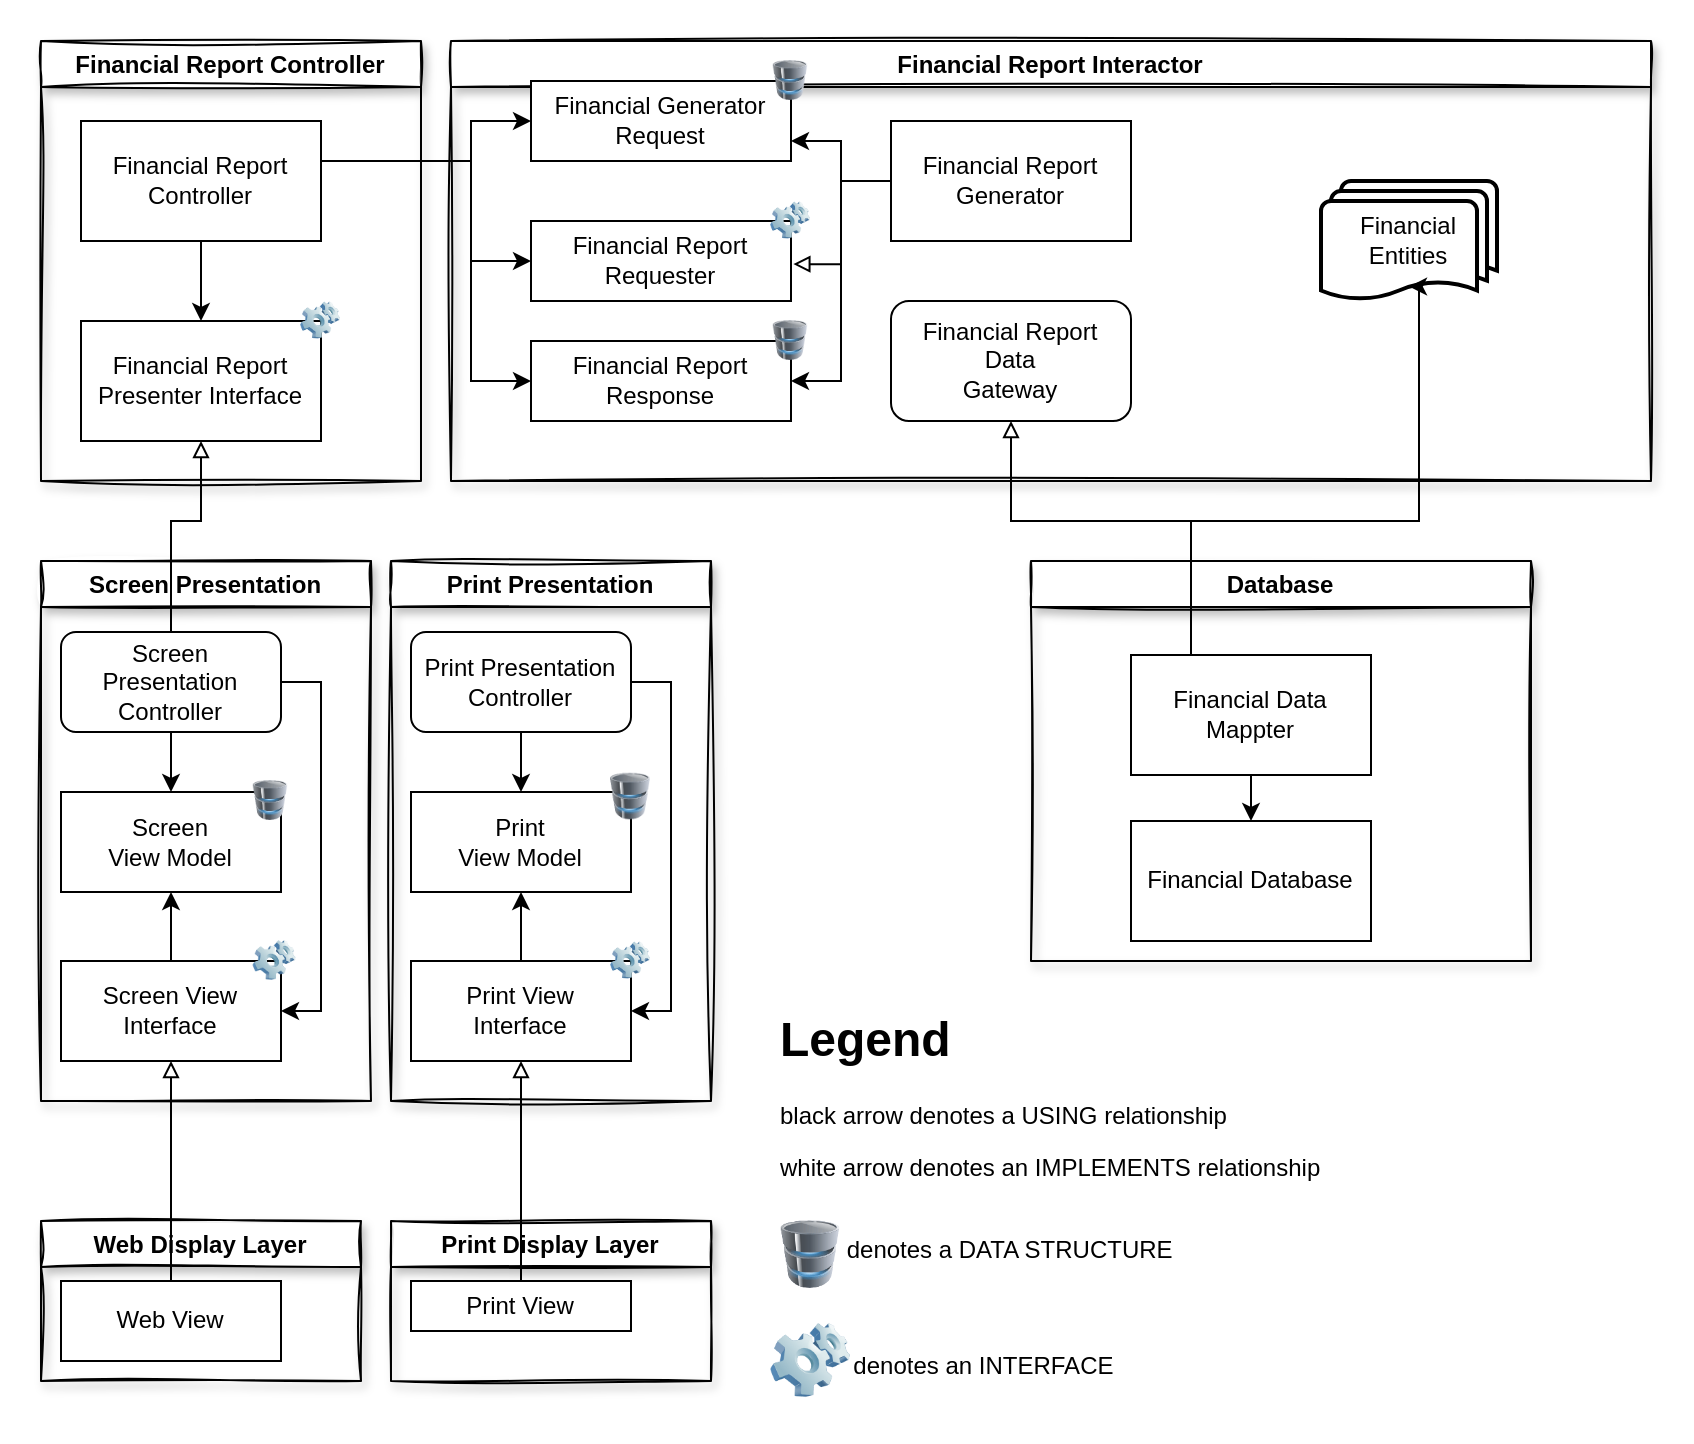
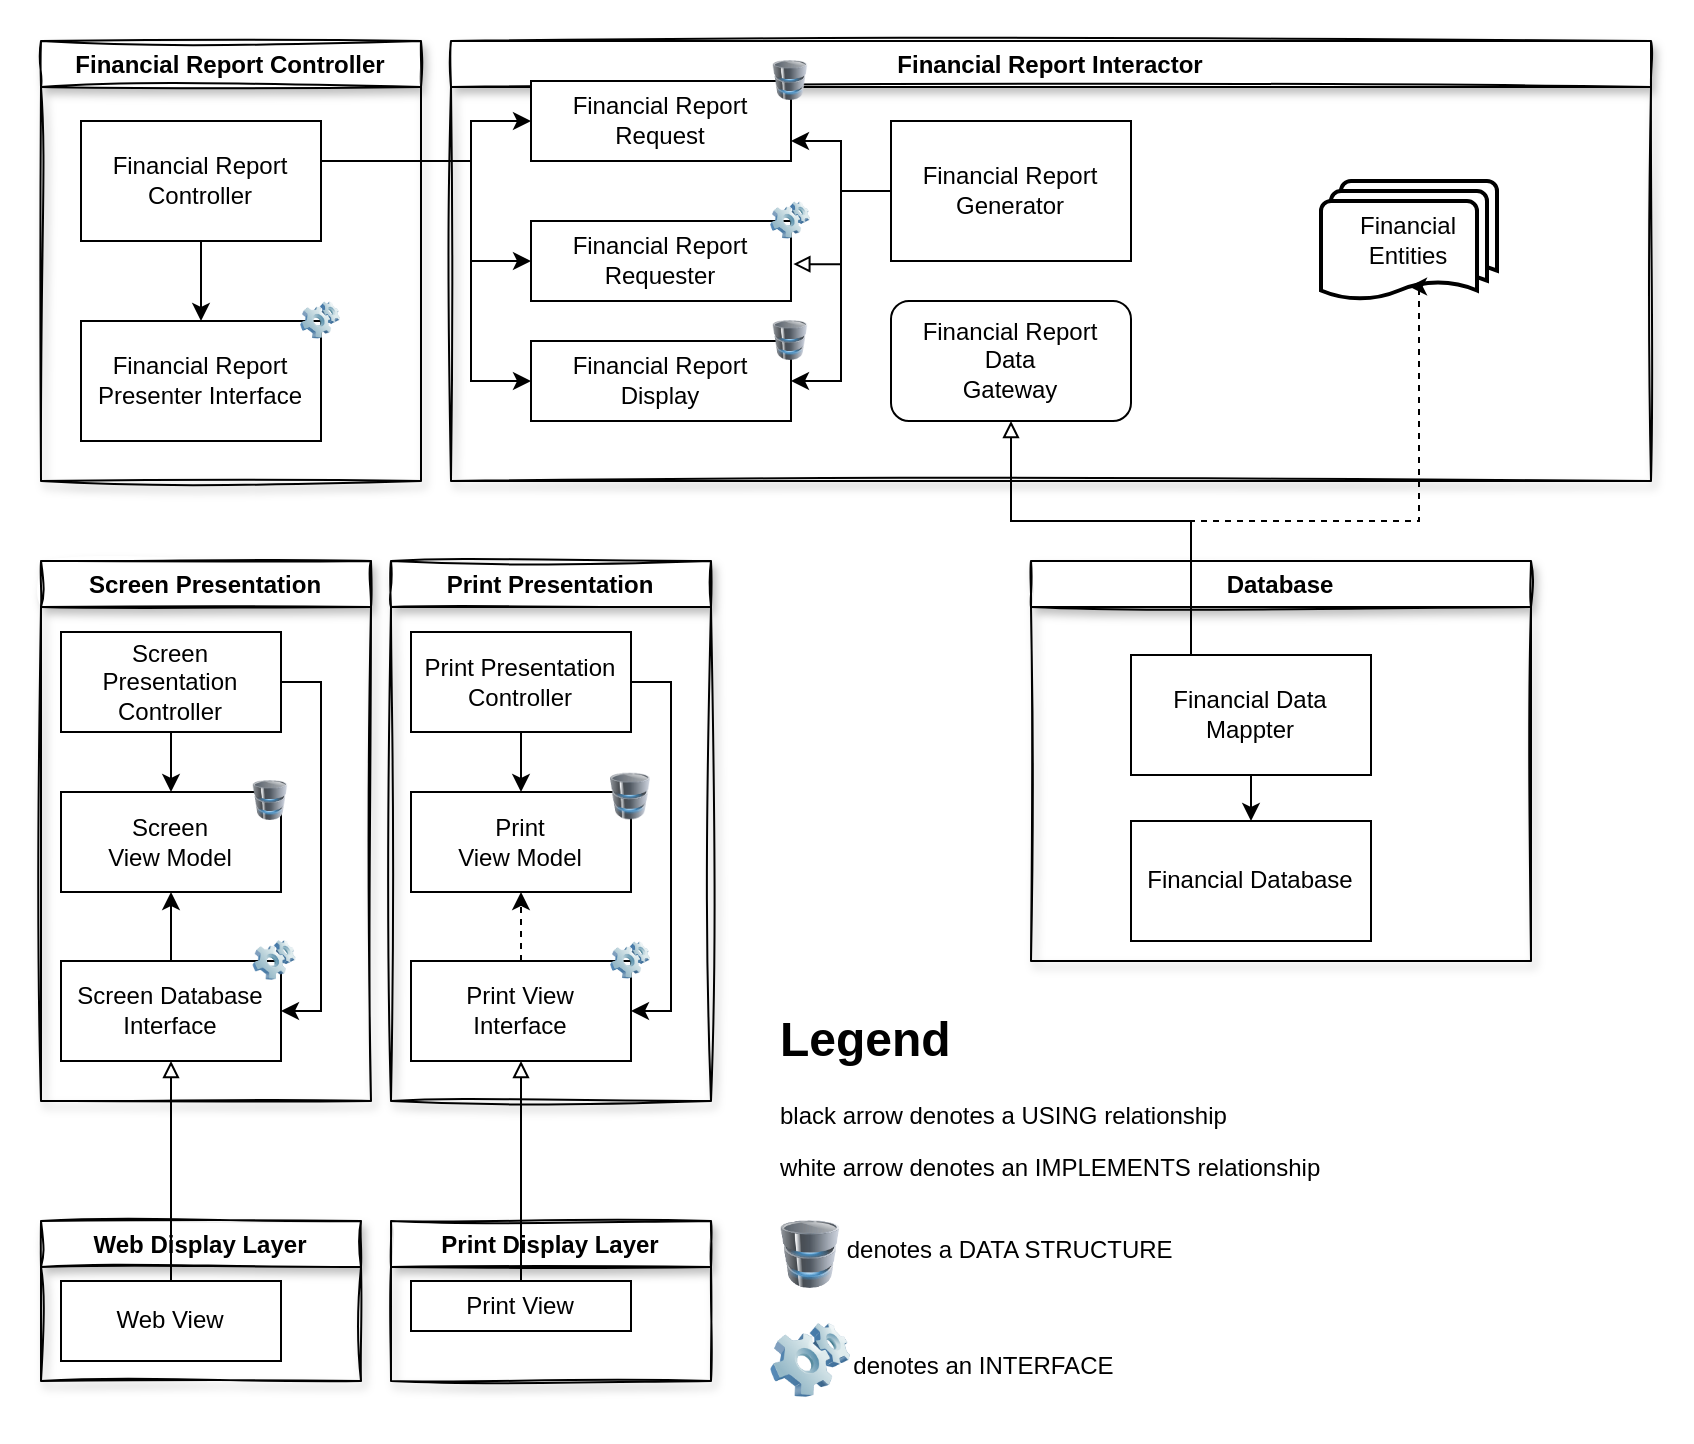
node "Financial Generator Request": label "Financial Generator Request" -> "Financial Report Request"
node "Financial Report Generator": size 240x120 -> 240x140
node "Financial Report Response": label "Financial Report Response" -> "Financial Report Display"
edge "Financial Data Mappter" -> "Financial Entities": style solid -> dashed
edge "Screen Presentation Controller" -> "Financial Report Presenter Interface": removed
node "Screen Presentation Controller": shape rounded rectangle -> rectangle
node "Print Presentation Controller": shape rounded rectangle -> rectangle
edge "Print View Interface" -> "Print View Model": style solid -> dashed
node "Screen View Interface": label "Screen View Interface" -> "Screen Database Interface"
